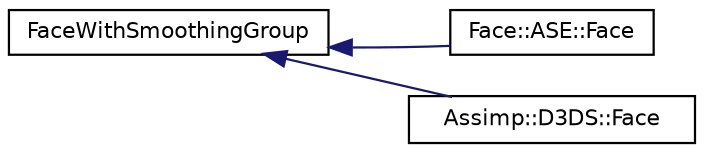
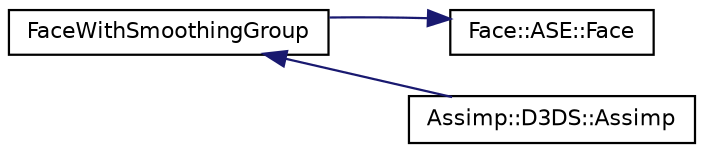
edge "Face::ASE::Face" -> "FaceWithSmoothingGroup": reversed
node "Assimp::D3DS::Face": label "Assimp::D3DS::Face" -> "Assimp::D3DS::Assimp"
